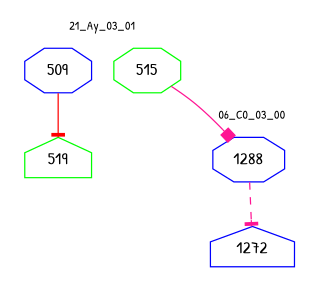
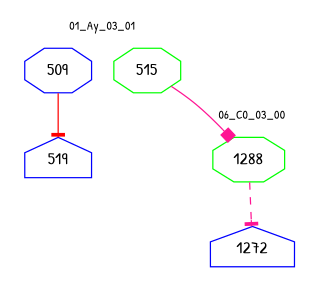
cluster "21_Ay_03_01": label "21_Ay_03_01" -> "01_Ay_03_01"
node "519": color green -> blue
node "1288": color blue -> green
